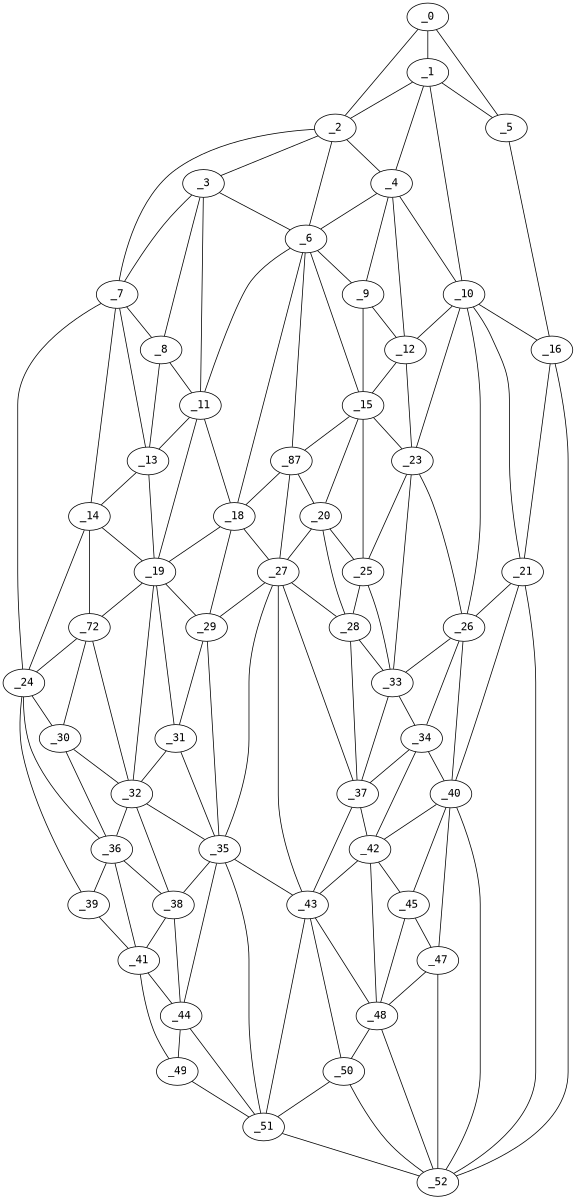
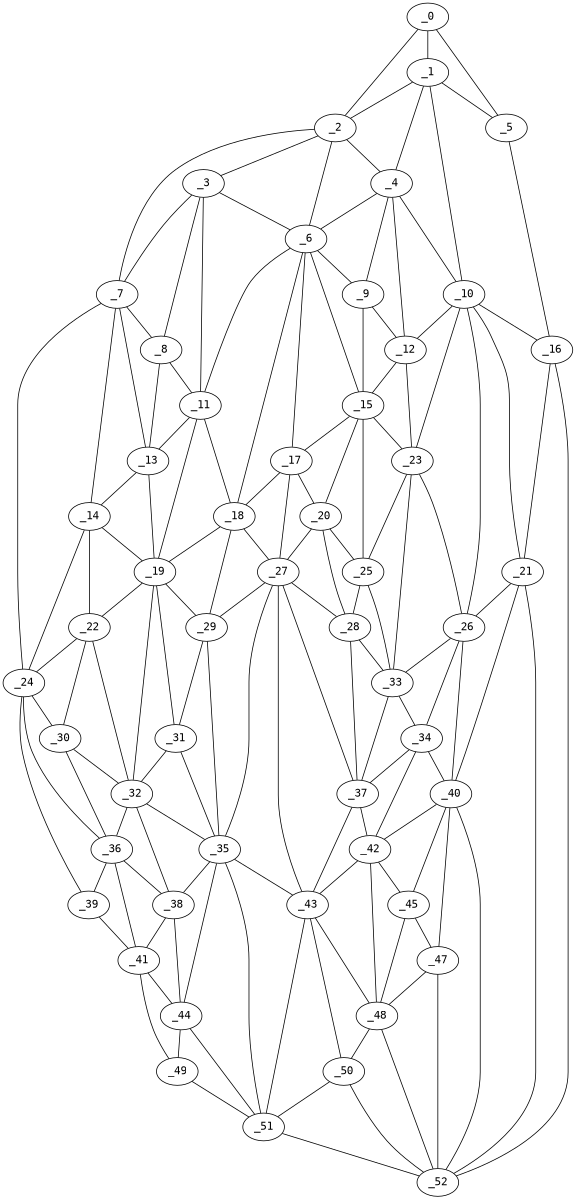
node "_87": label "_87" -> "_17"
node "_72": label "_72" -> "_22"
